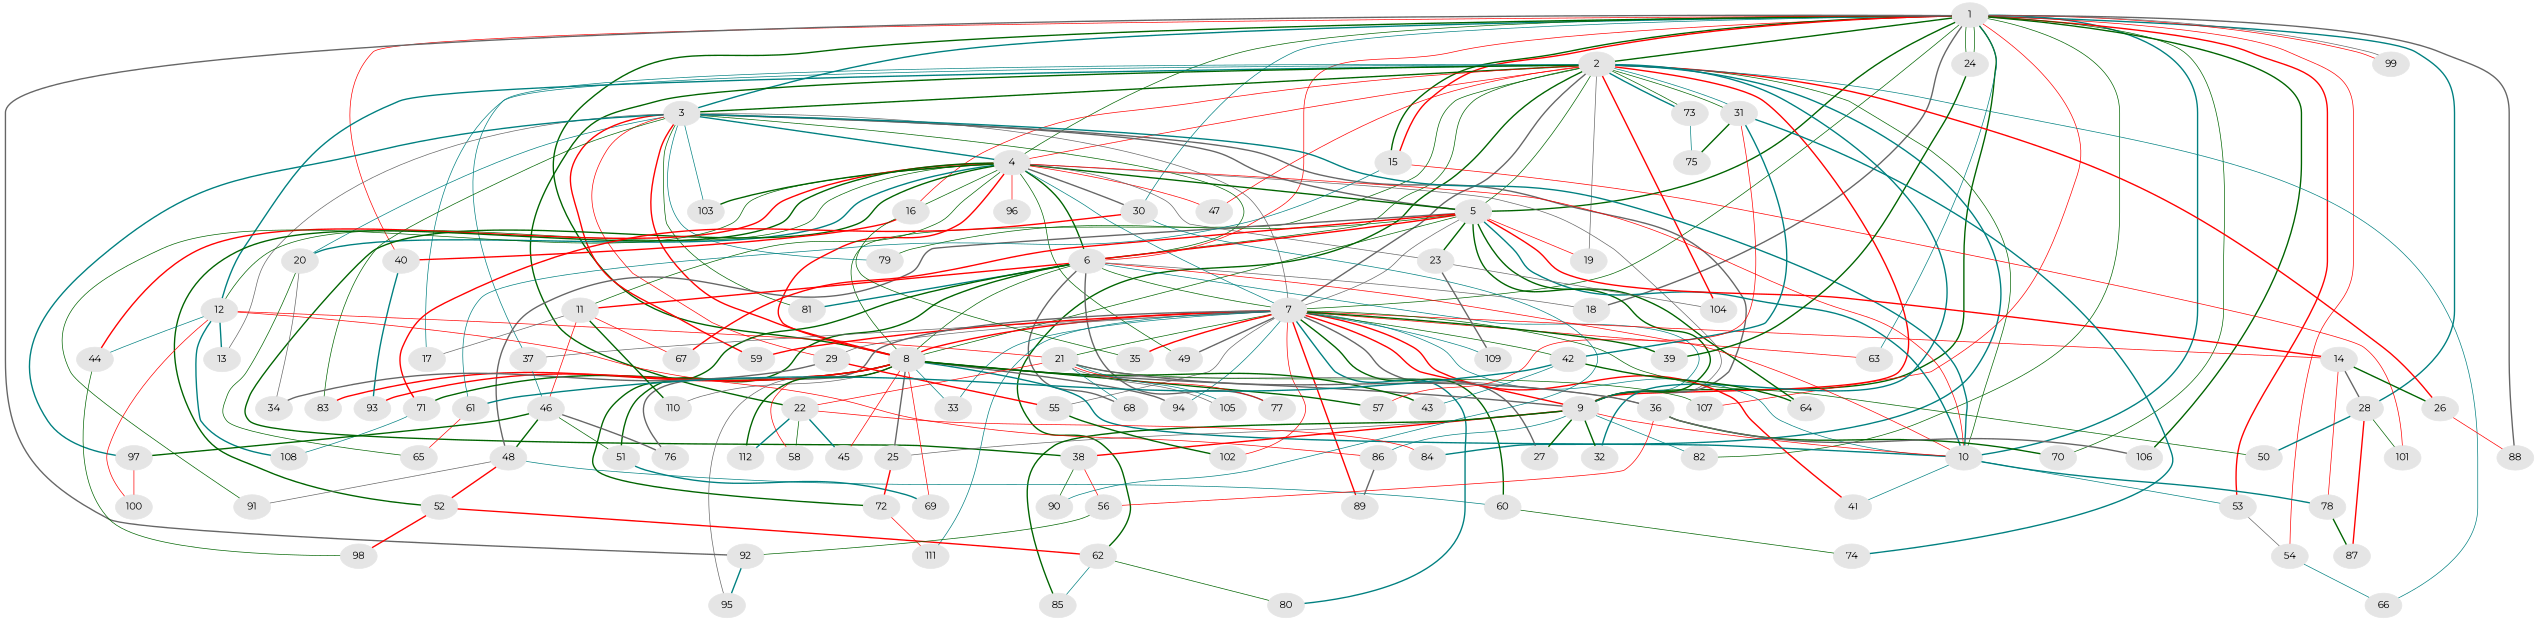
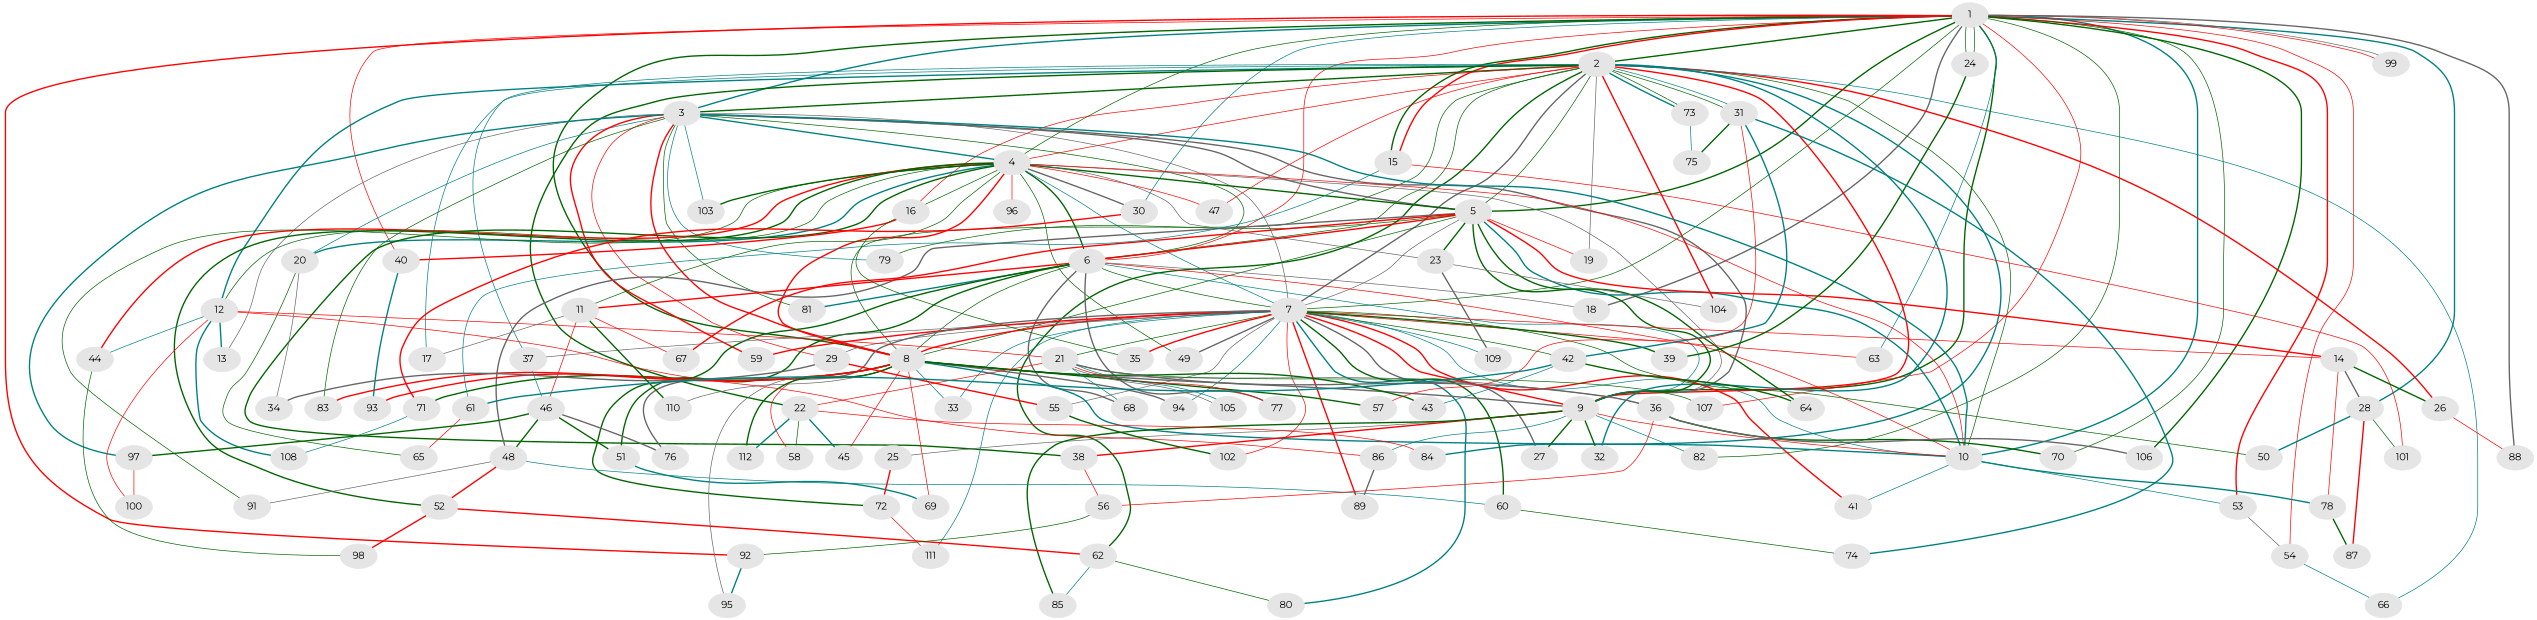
edge "1" -- "92": color gray40 -> red
edge "8" -- "25": removed
edge "46" -- "51": style solid -> bold
node "90": removed
